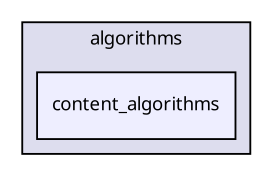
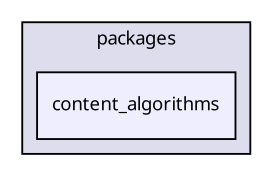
cluster "algorithms": label "algorithms" -> "packages"
